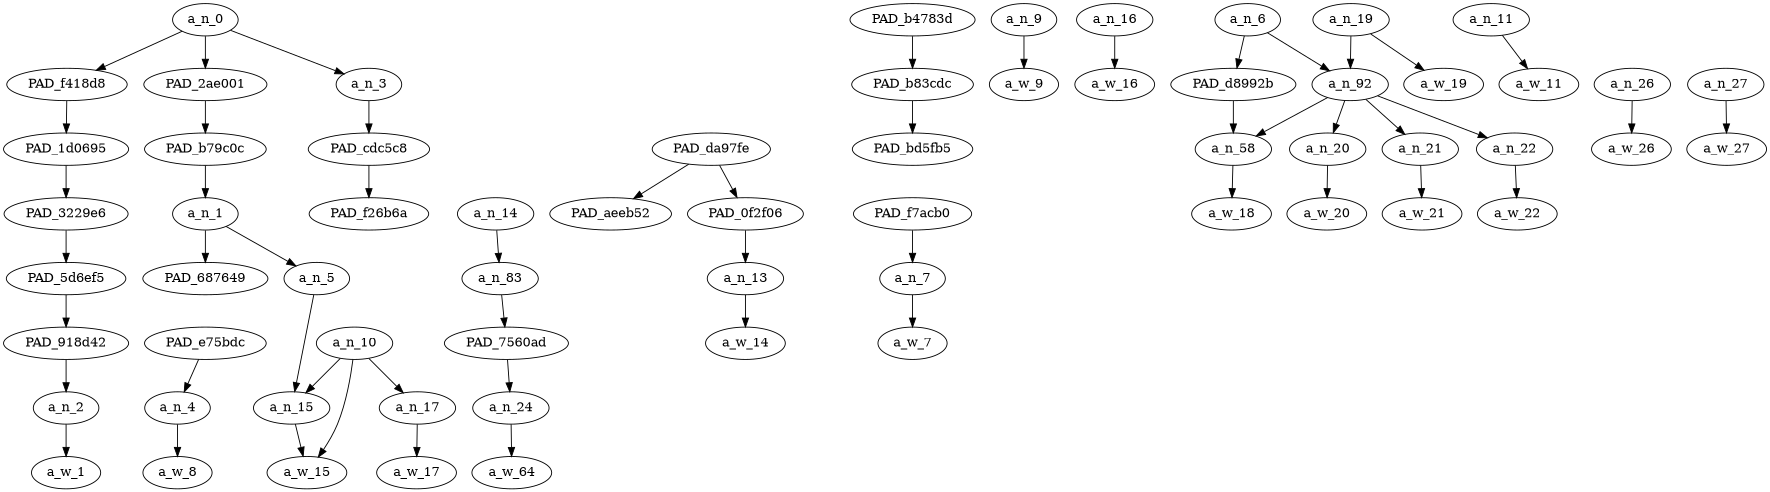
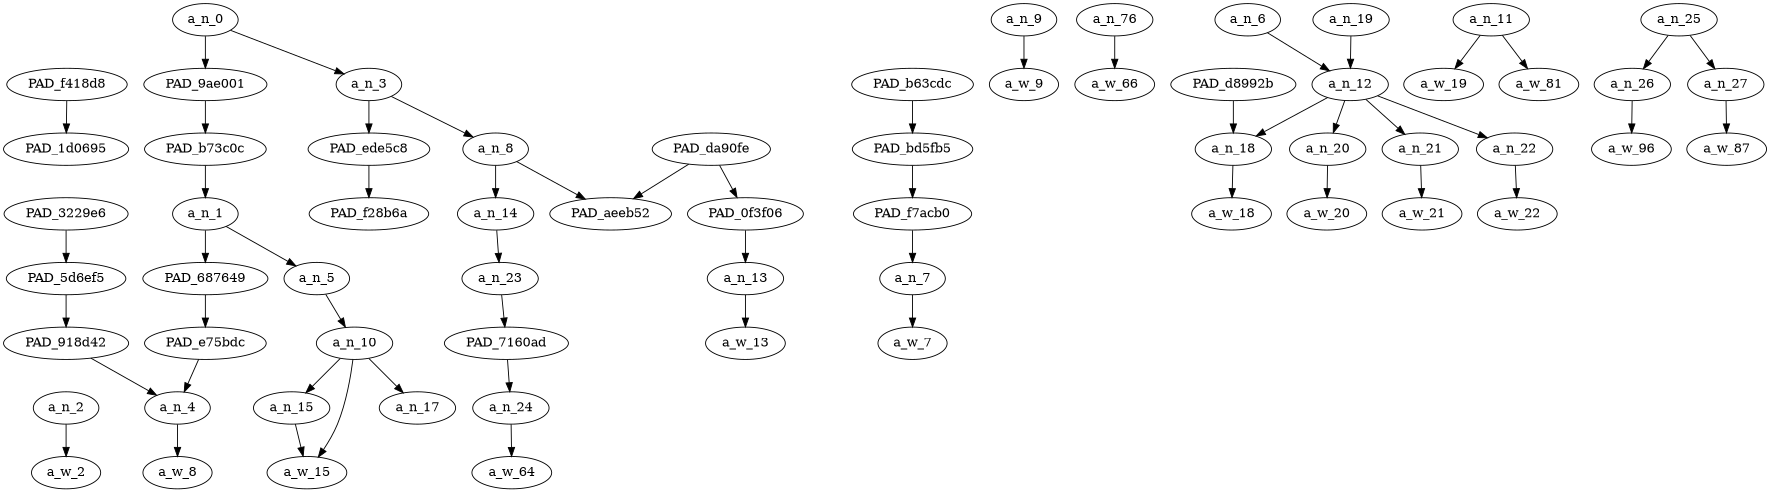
node "PAD_b4783d": removed
node "a_n_16": label "a_n_16" -> "a_n_76"
node "a_n_25": added
edge "a_n_6" -> "PAD_d8992b": removed
edge "a_n_0" -> "PAD_f418d8": removed
edge "a_n_19" -> "a_w_19": now "a_n_11" -> "a_w_19"
node "PAD_2ae001": label "PAD_2ae001" -> "PAD_9ae001"
node "PAD_b83cdc": label "PAD_b83cdc" -> "PAD_b63cdc"
node "a_w_16": label "a_w_16" -> "a_w_66"
node "a_n_92": label "a_n_92" -> "a_n_12"
node "a_w_11": label "a_w_11" -> "a_w_81"
node "PAD_b79c0c": label "PAD_b79c0c" -> "PAD_b73c0c"
node "PAD_cdc5c8": label "PAD_cdc5c8" -> "PAD_ede5c8"
node "a_n_8": added
node "PAD_da97fe": label "PAD_da97fe" -> "PAD_da90fe"
node "a_n_58": label "a_n_58" -> "a_n_18"
node "a_w_26": label "a_w_26" -> "a_w_96"
node "a_w_27": label "a_w_27" -> "a_w_87"
edge "PAD_1d0695" -> "PAD_3229e6": removed
edge "PAD_bd5fb5" -> "PAD_f7acb0": added
node "PAD_f26b6a": label "PAD_f26b6a" -> "PAD_f28b6a"
node "PAD_0f2f06": label "PAD_0f2f06" -> "PAD_0f3f06"
node "a_n_83": label "a_n_83" -> "a_n_23"
edge "PAD_687649" -> "PAD_e75bdc": added
edge "a_n_5" -> "a_n_15": now "a_n_5" -> "a_n_10"
node "PAD_7560ad": label "PAD_7560ad" -> "PAD_7160ad"
node "a_w_14": label "a_w_14" -> "a_w_13"
edge "PAD_918d42" -> "a_n_2": now "PAD_918d42" -> "a_n_4"
node "a_w_1": label "a_w_1" -> "a_w_2"
node "a_w_17": removed
